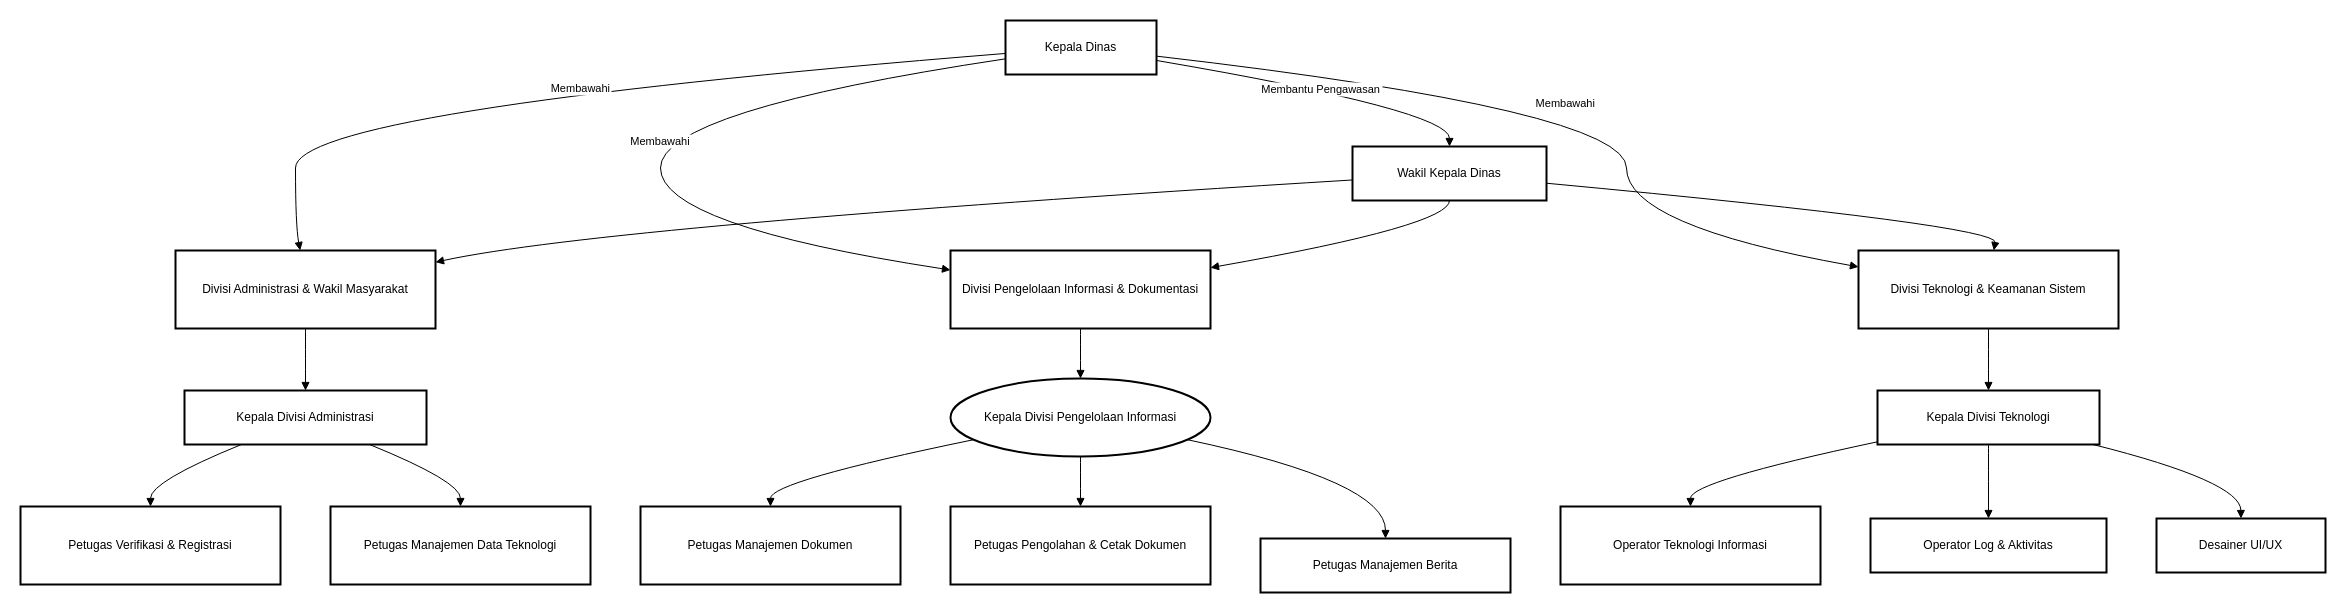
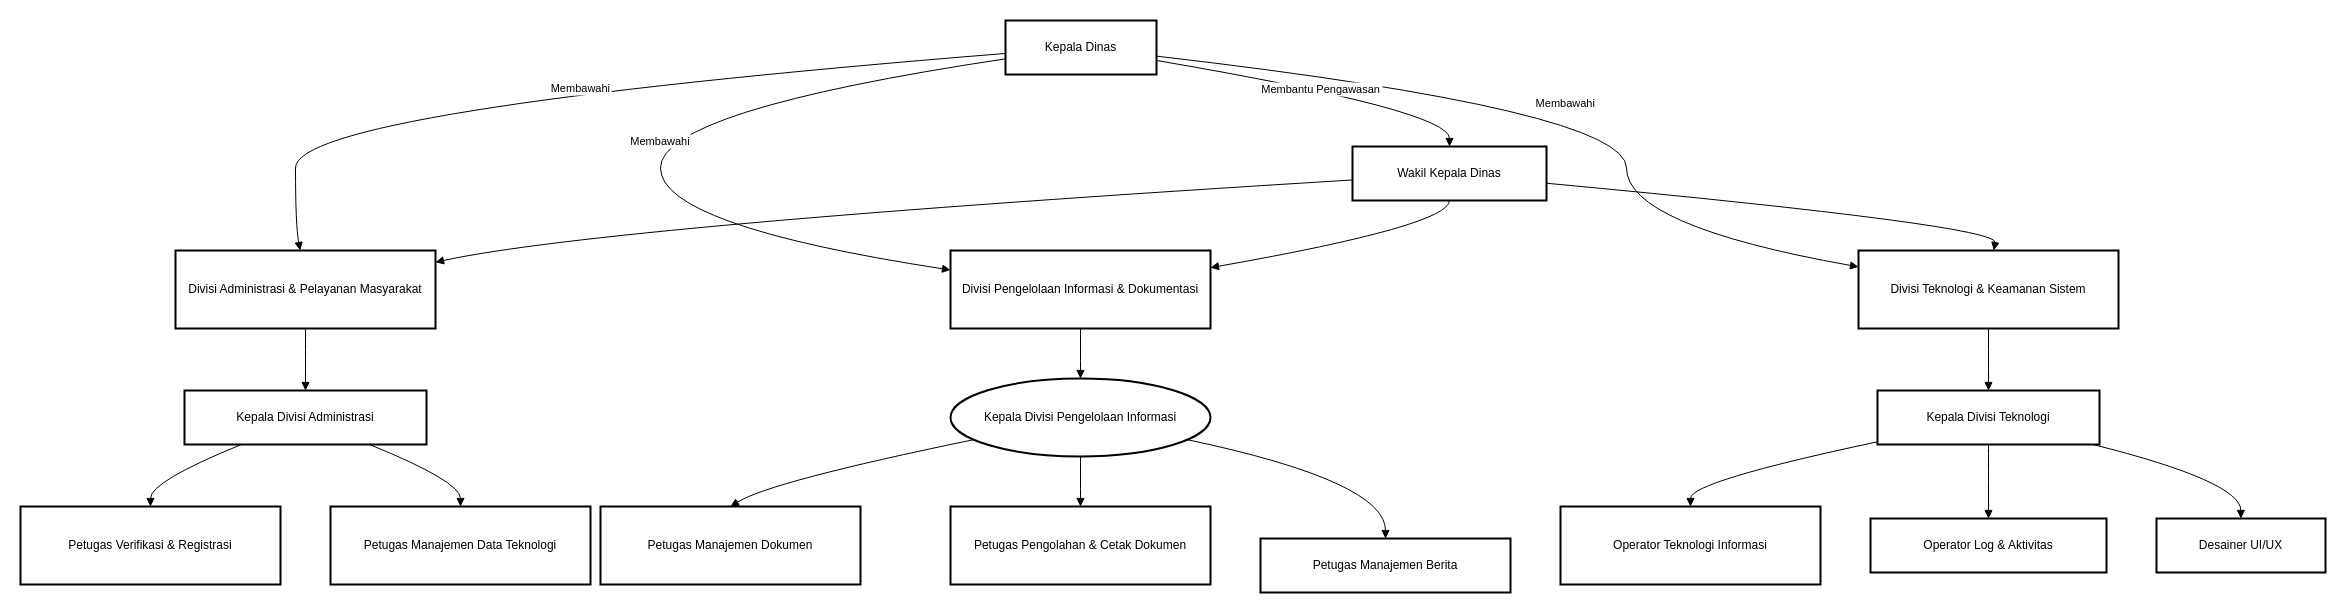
node "Divisi Administrasi & Wakil Masyarakat": label "Divisi Administrasi & Wakil Masyarakat" -> "Divisi Administrasi & Pelayanan Masyarakat"
node "Petugas Manajemen Dokumen": moved (771, 546) -> (731, 546)
